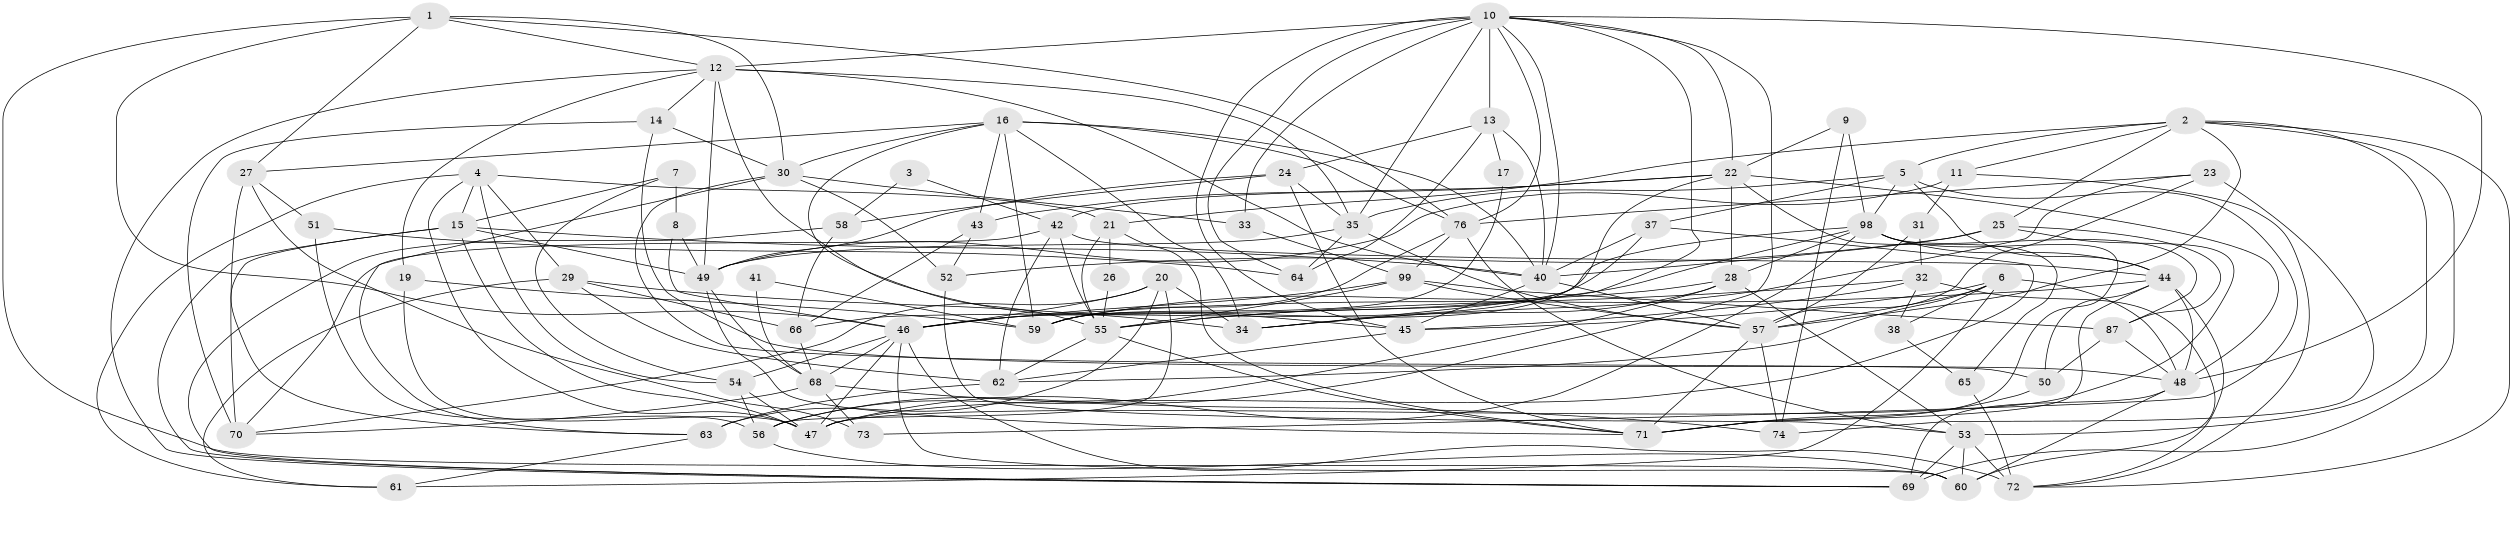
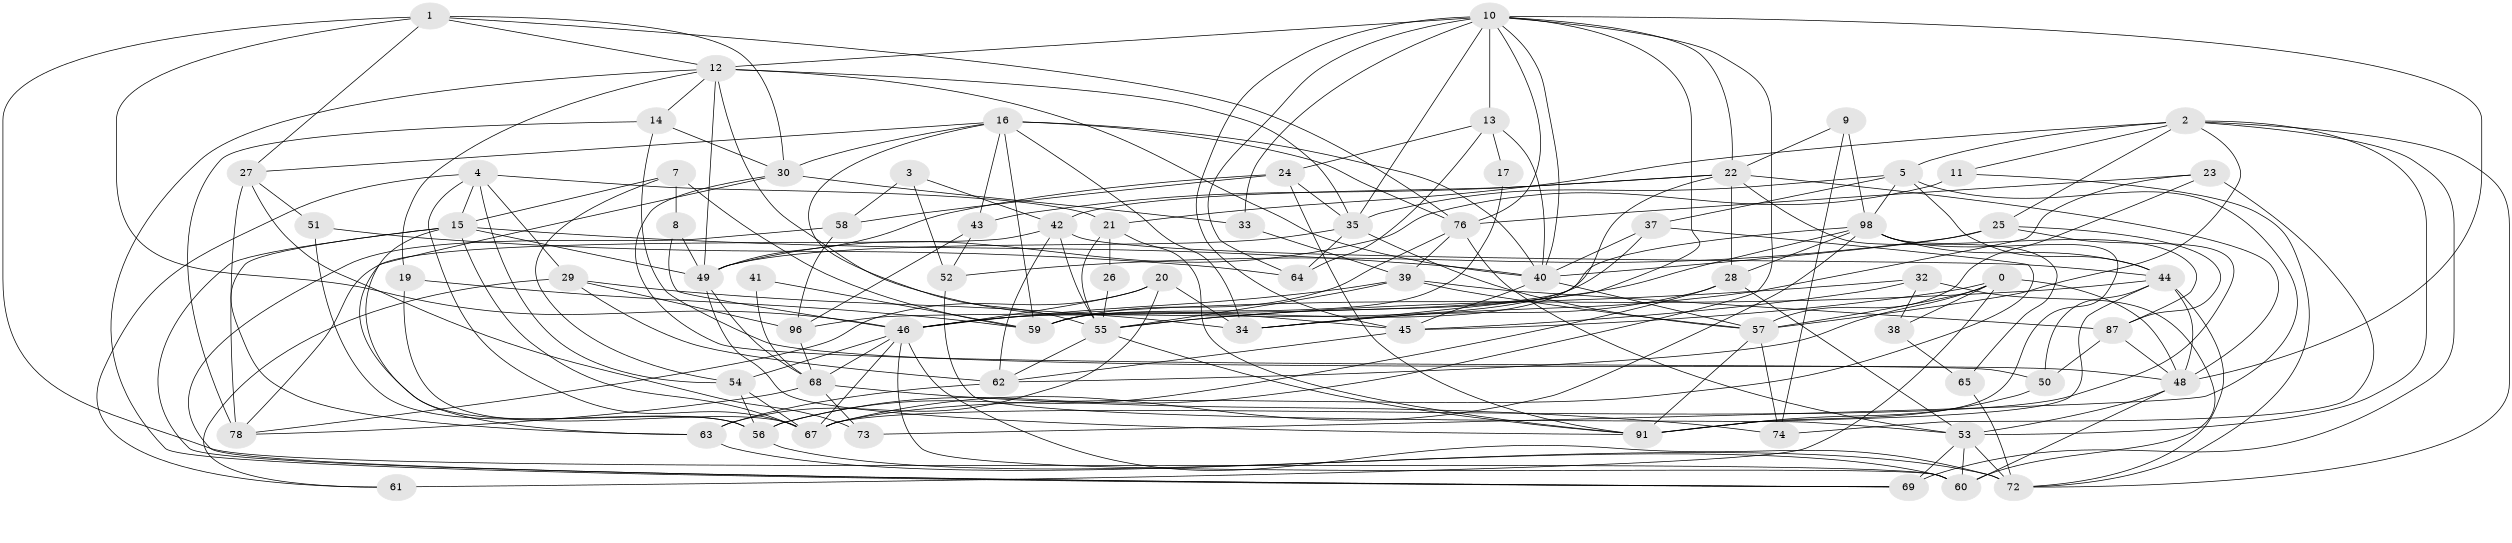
edge "30" -- "52": now "3" -- "52"
node "31": removed
node "99": label "99" -> "39"
node "6": label "6" -> "0"
edge "28" -- "59": now "7" -- "59"
node "66": label "66" -> "96"
edge "48" -- "69": now "48" -- "53"
edge "20" -- "56": now "15" -- "56"
node "70": label "70" -> "78"
node "47": label "47" -> "67"
node "71": label "71" -> "91"
edge "63" -- "61": now "63" -- "72"
